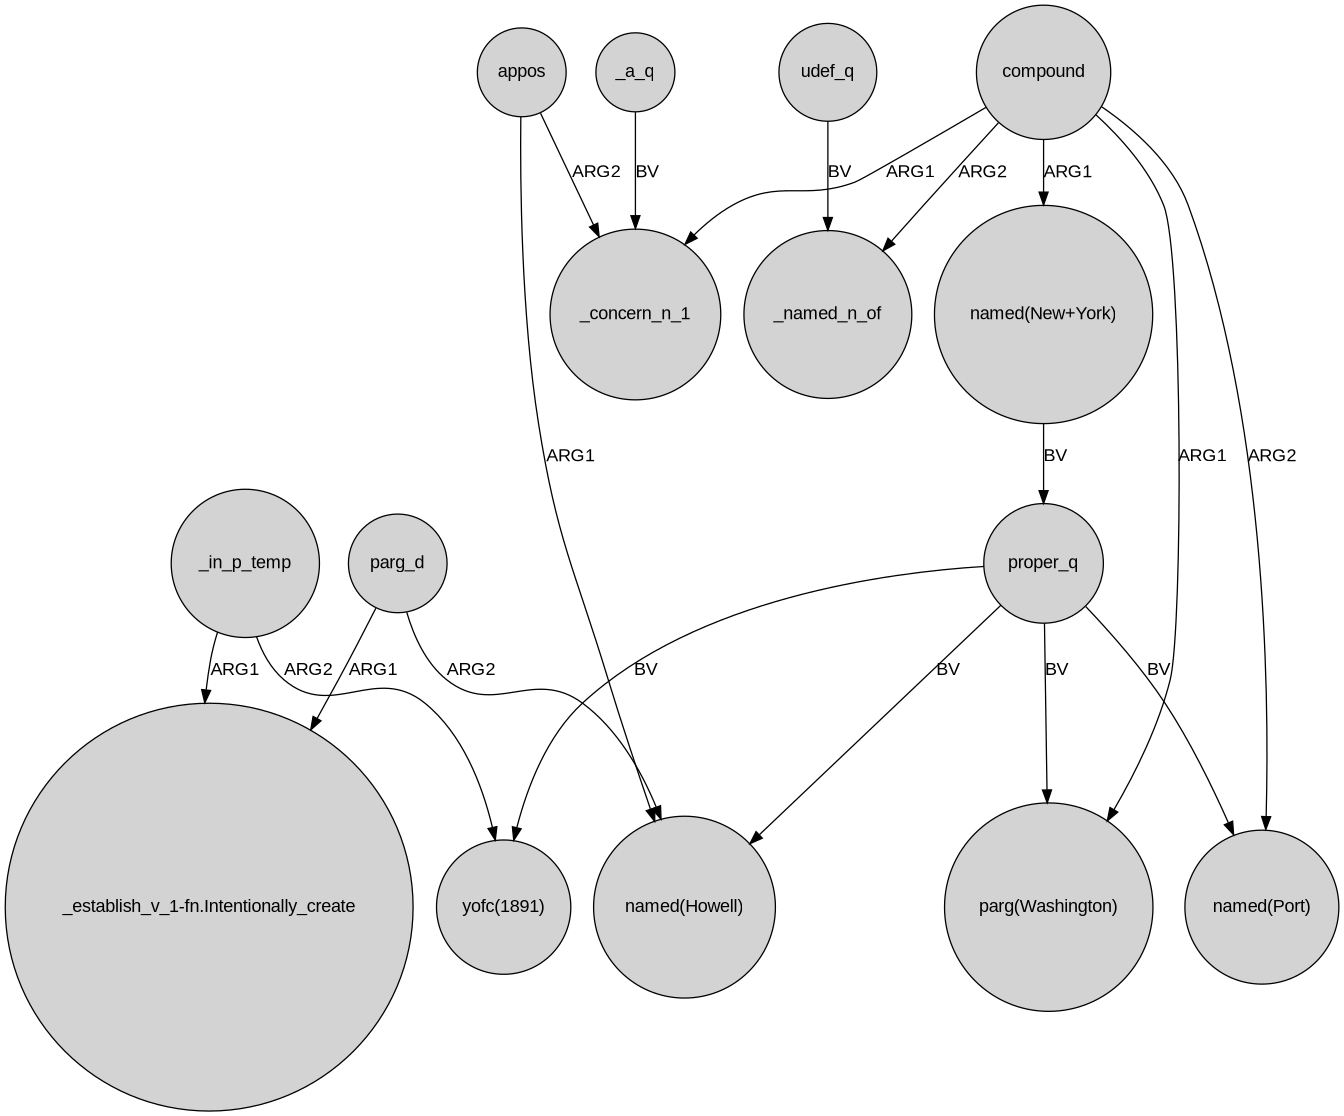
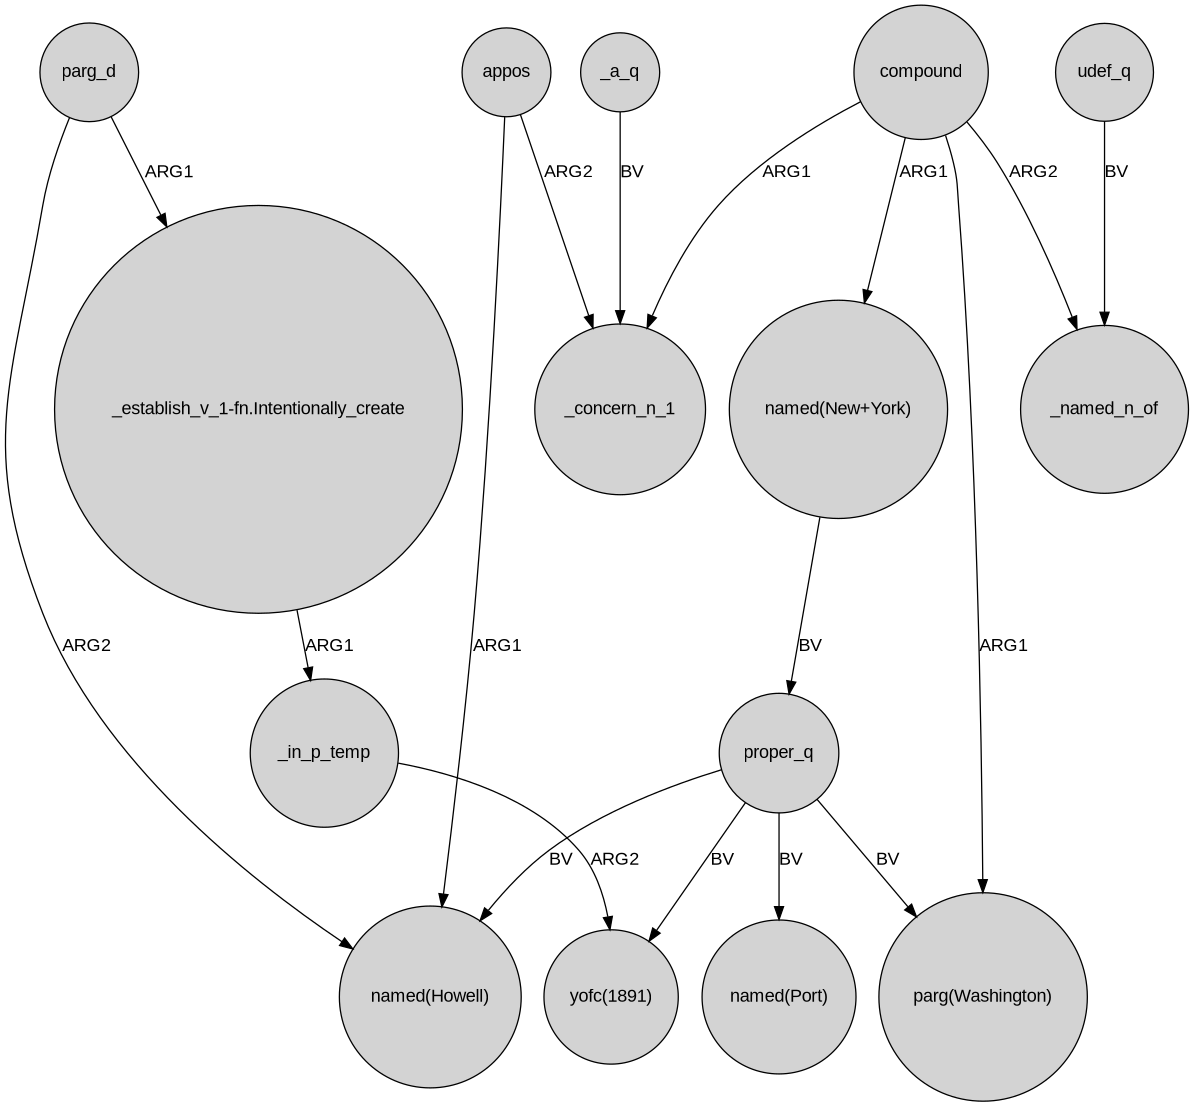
edge "compound" -> "named(Port)": removed, label "ARG2"
edge "_in_p_temp" -> "_establish_v_1-fn.Intentionally_create": reversed
